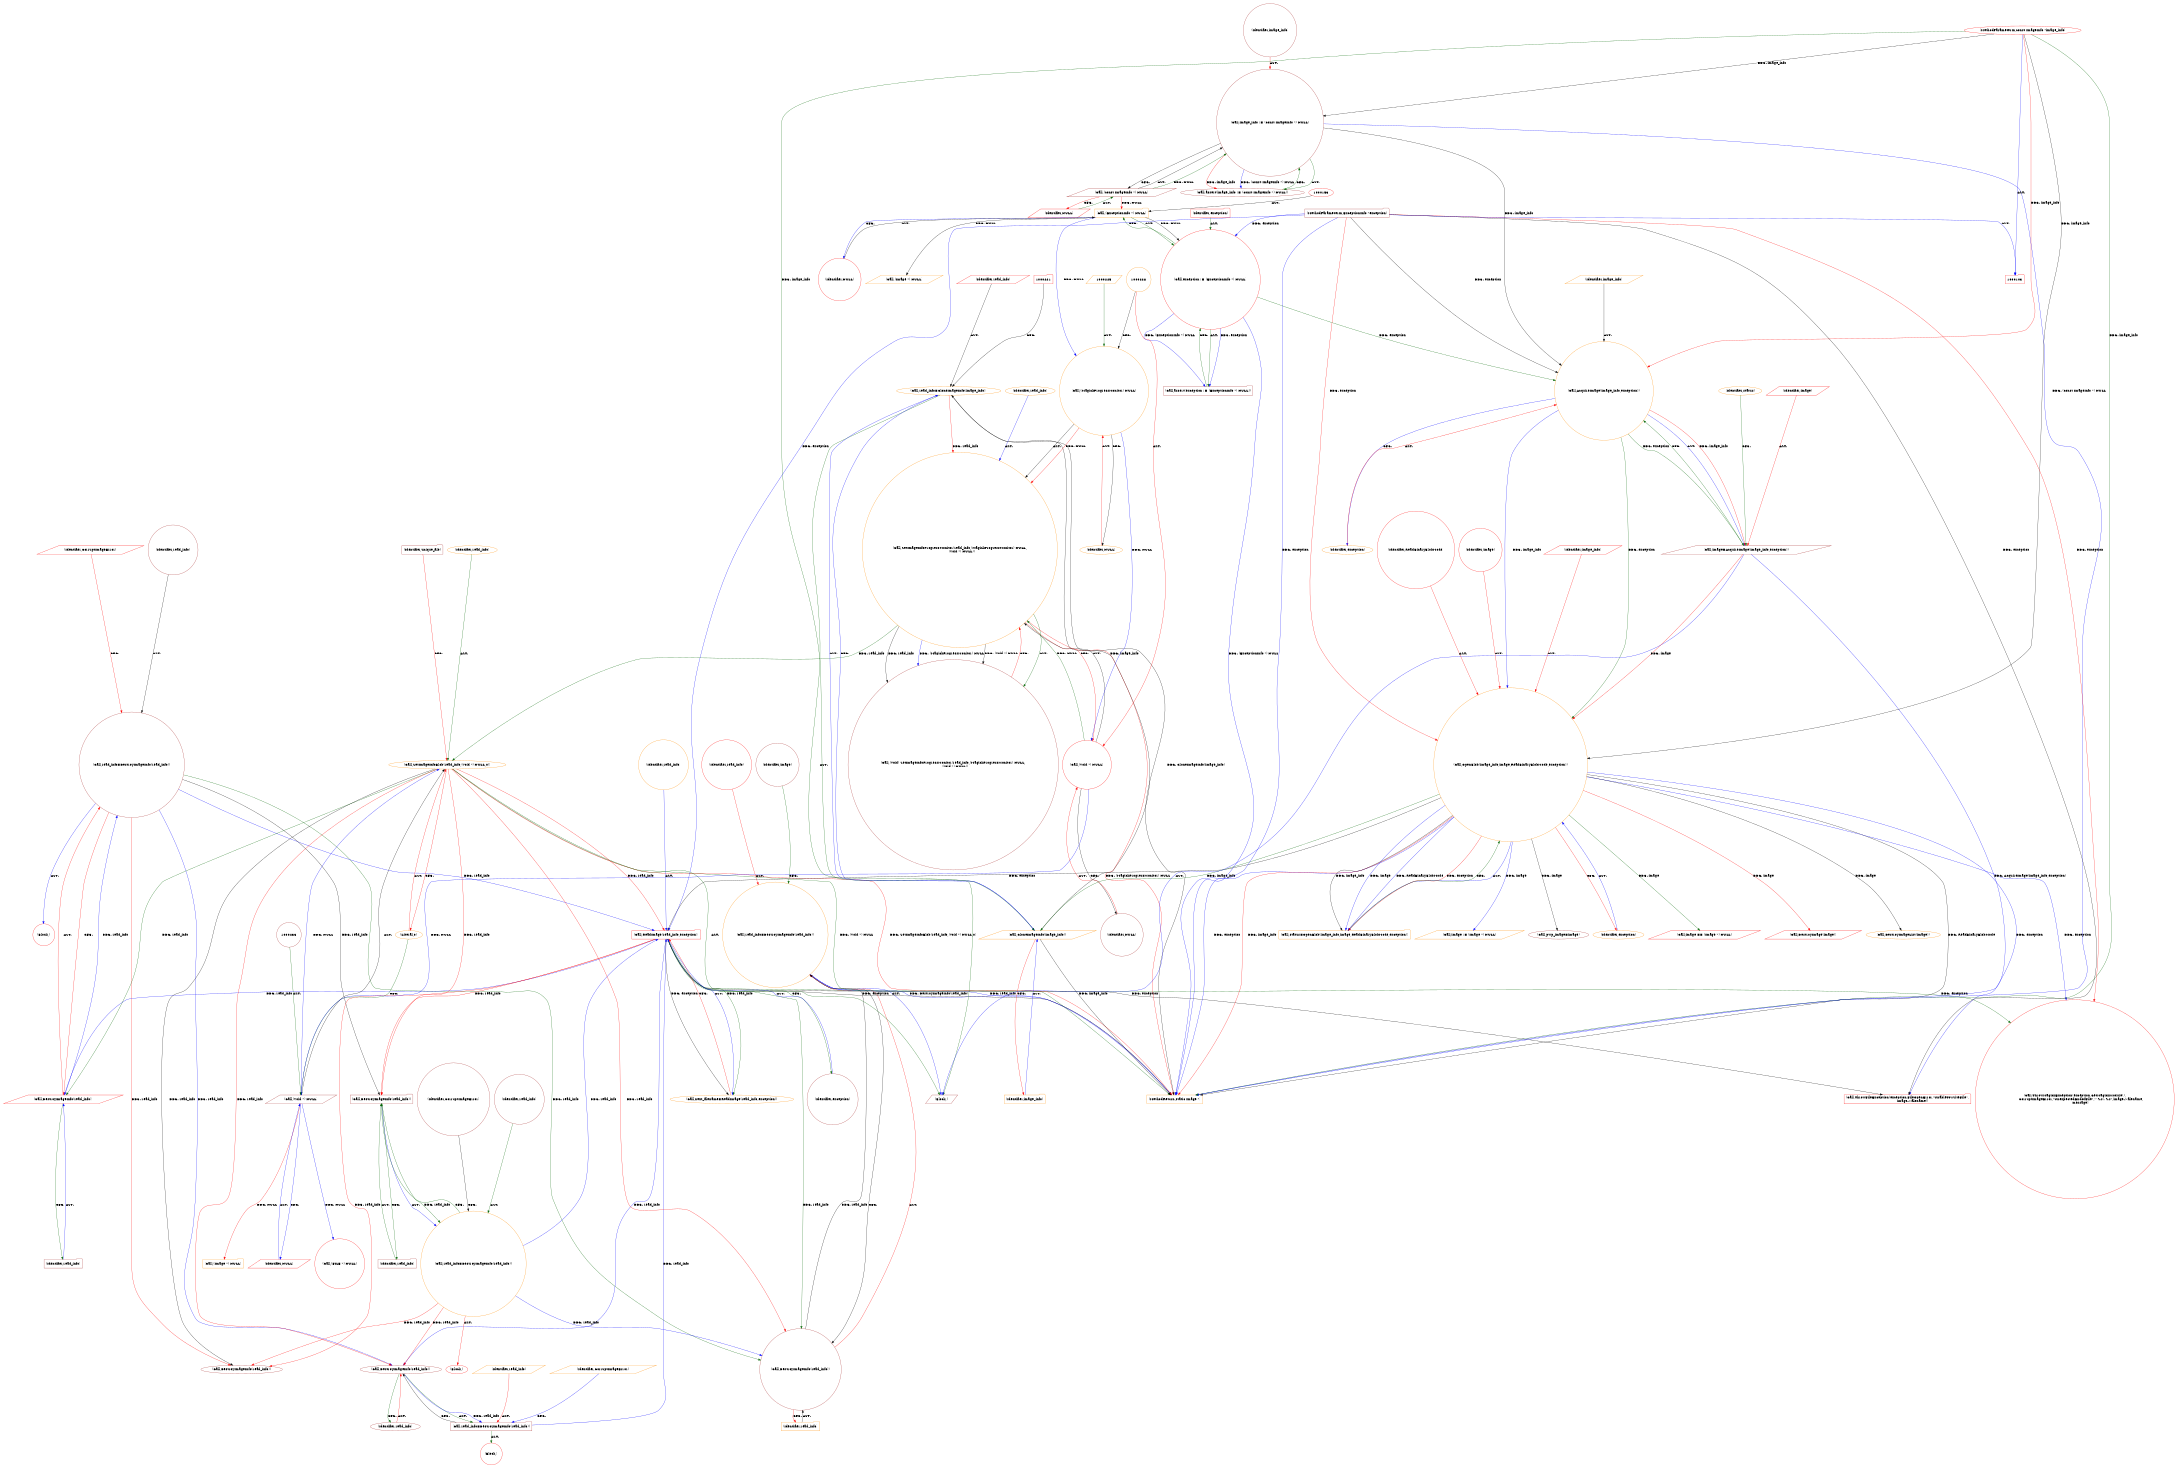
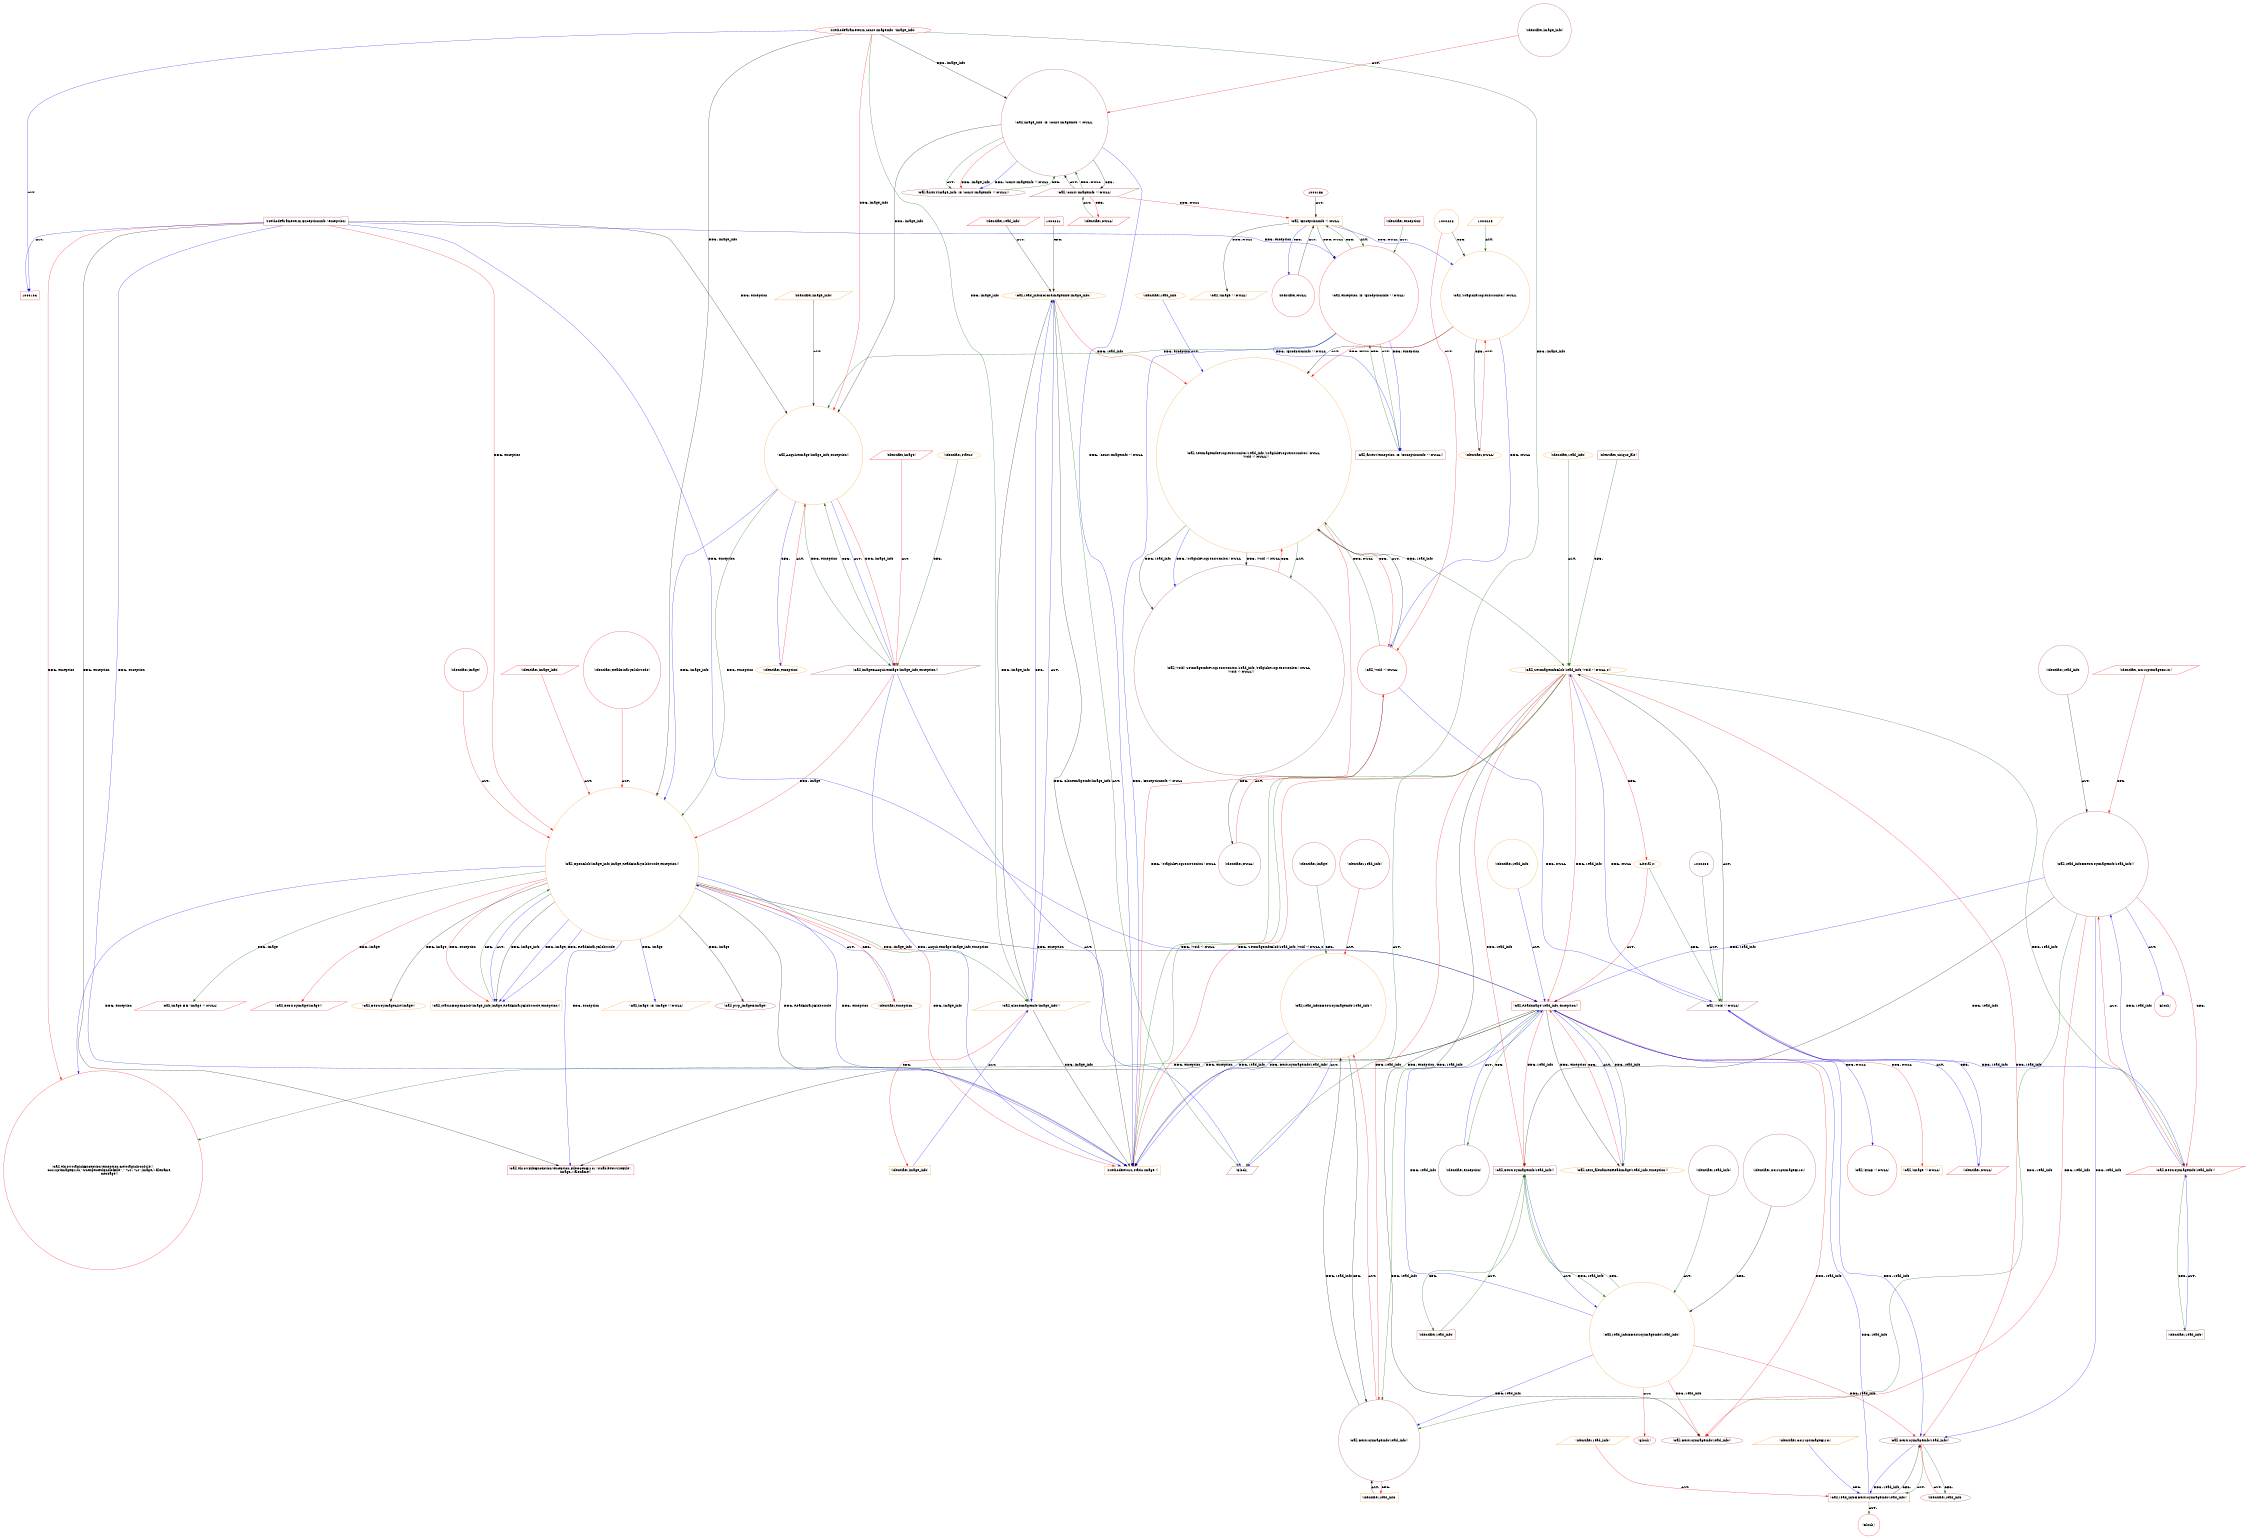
edge "(Identifier,unique_file)" -> "(Call,SetImageInfoBlob(read_info,(void *) NULL,0))": color red -> darkgreen
edge "(Literal,0)" -> "(Call,SetImageInfoBlob(read_info,(void *) NULL,0))": now "(Literal,0)" -> "(Call,ReadImage(read_info,exception))"
